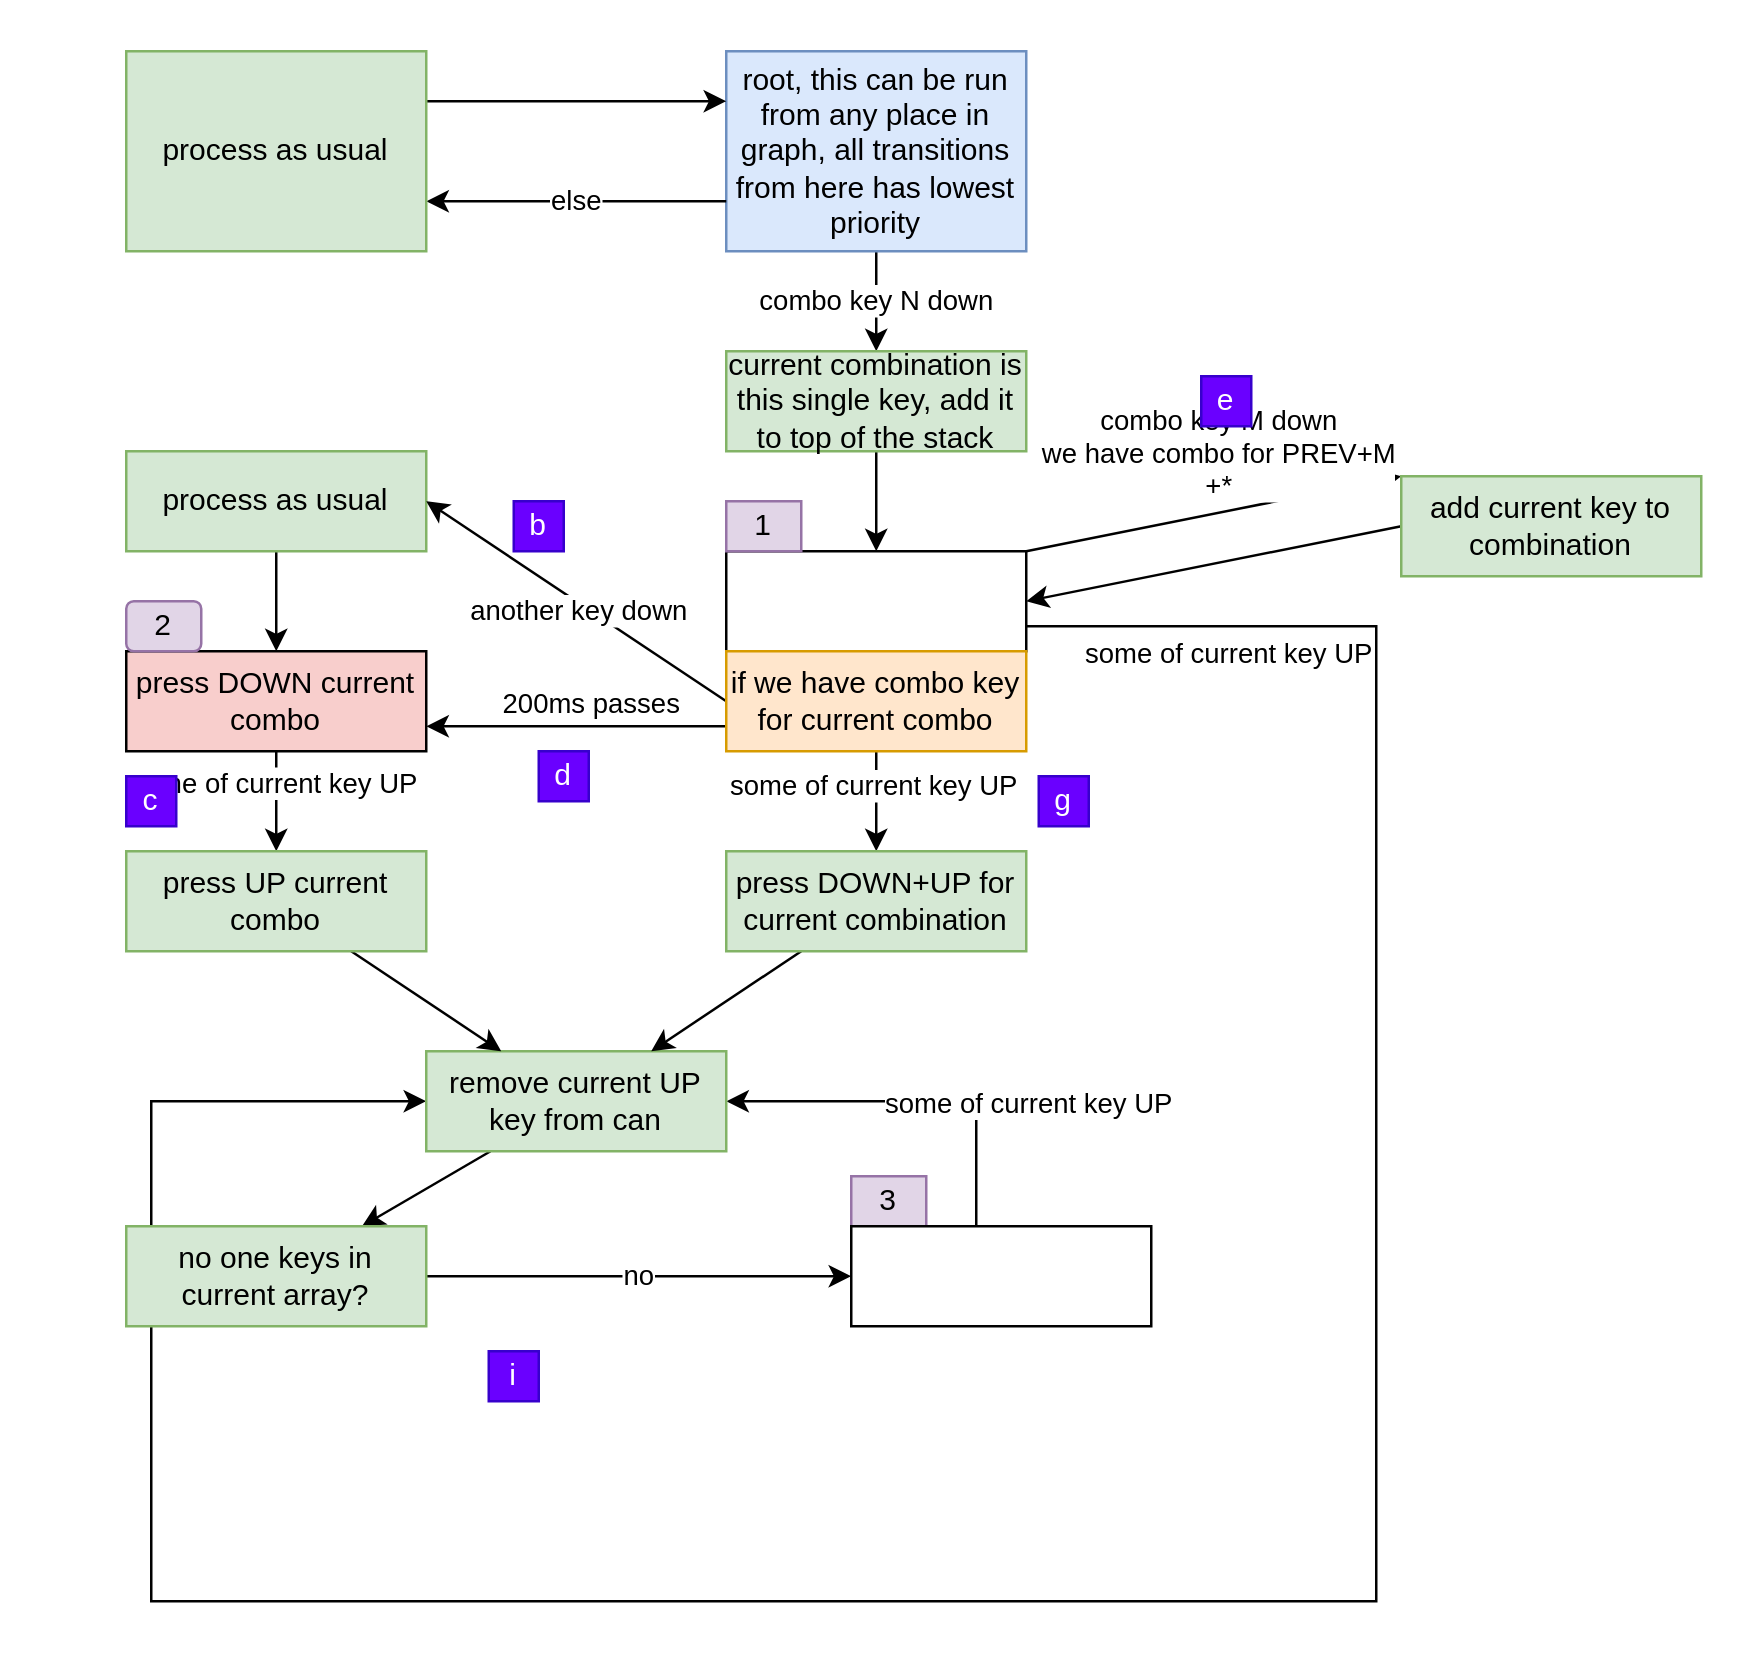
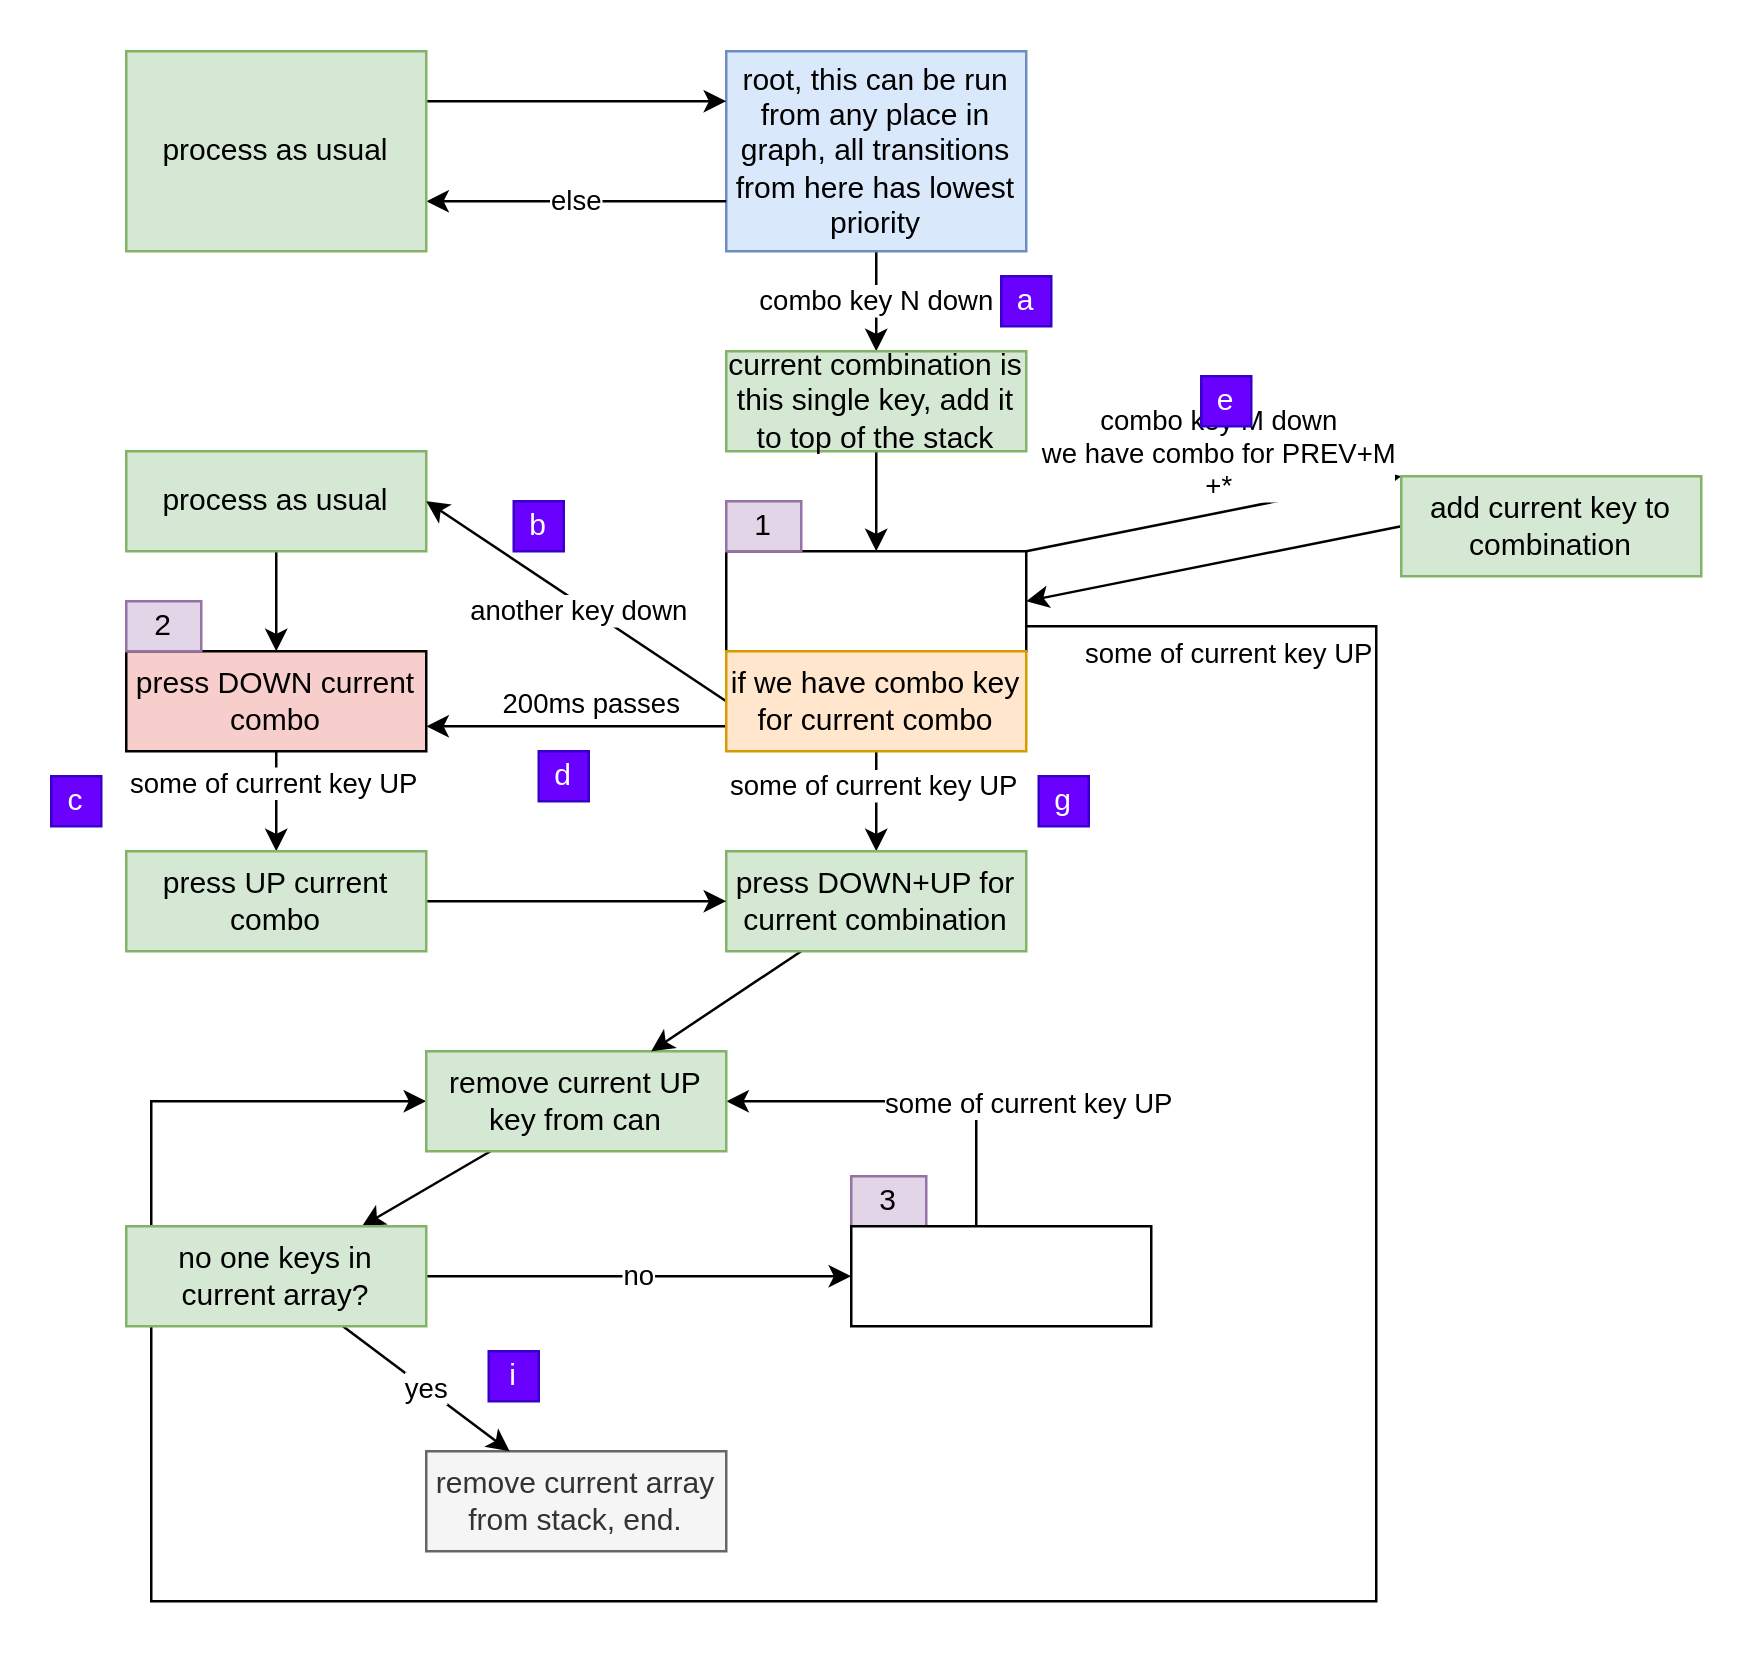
node "a": added
node "2": shape rounded rectangle -> rectangle
node "c": moved (151, 801) -> (76, 801)
edge "press UP current combo" -> "remove current UP key from can": now "press UP current combo" -> "press DOWN+UP for current combination"
edge "no one keys in current array?" -> "remove current array from stack, end.": added, label "yes"
node "remove current array from stack, end.": added
